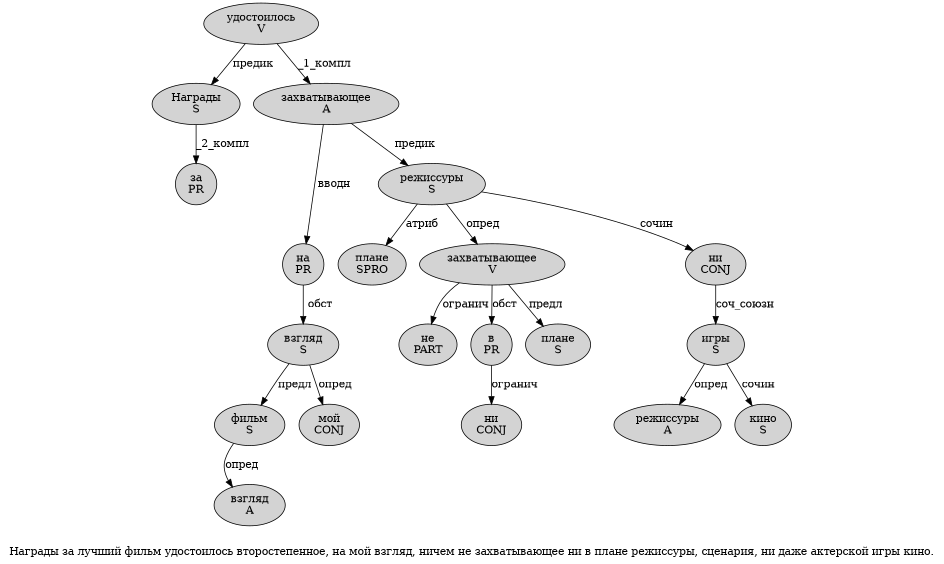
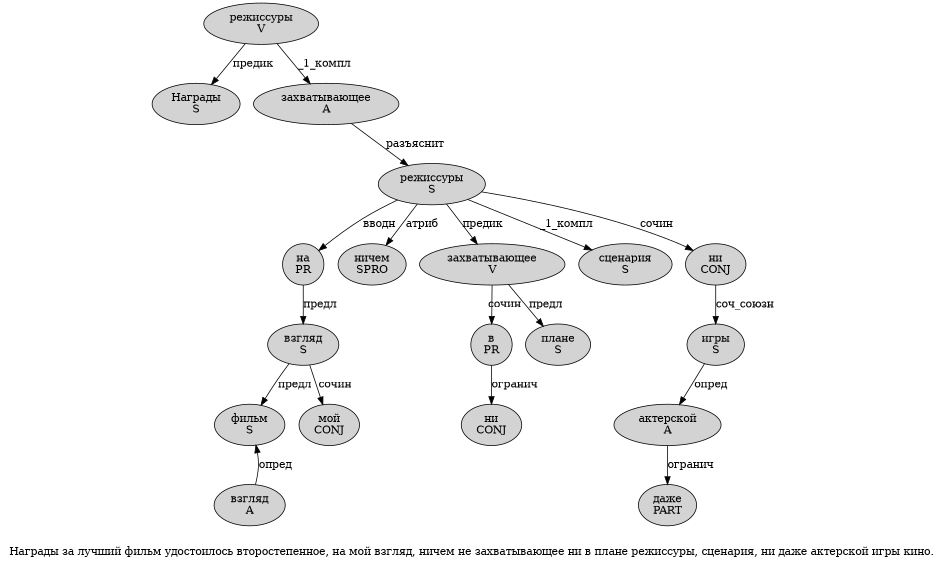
node "удостоилось V": label "удостоилось V" -> "режиссуры V"
edge "захватывающее A" -> "режиссуры S": label "предик" -> "разъяснит"
edge "захватывающее A" -> "на PR": now "режиссуры S" -> "на PR"
node "за PR": removed
edge "режиссуры S" -> "захватывающее V": label "опред" -> "предик"
node "плане SPRO": label "плане SPRO" -> "ничем SPRO"
node "сценария S": added
edge "на PR" -> "взгляд S": label "обст" -> "предл"
edge "захватывающее V" -> "в PR": label "обст" -> "сочин"
node "не PART": removed
edge "взгляд S" -> "мой CONJ": label "опред" -> "сочин"
node "режиссуры A": label "режиссуры A" -> "актерской A"
node "кино S": removed
edge "фильм S" -> "взгляд A": reversed
node "даже PART": added
